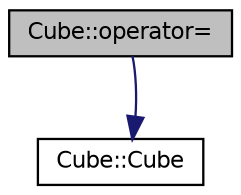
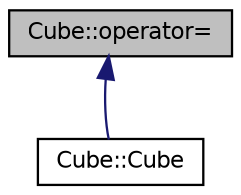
edge "Cube::operator=" -> "Cube::Cube": reversed
